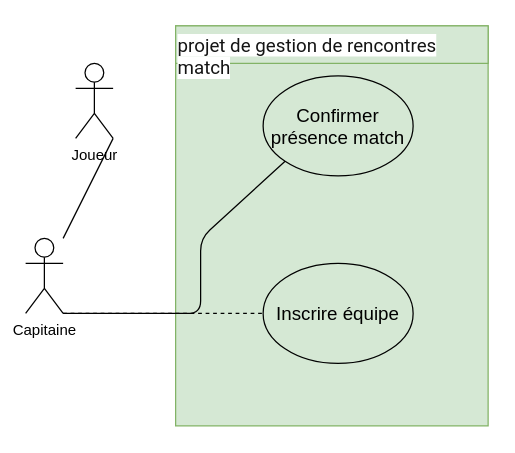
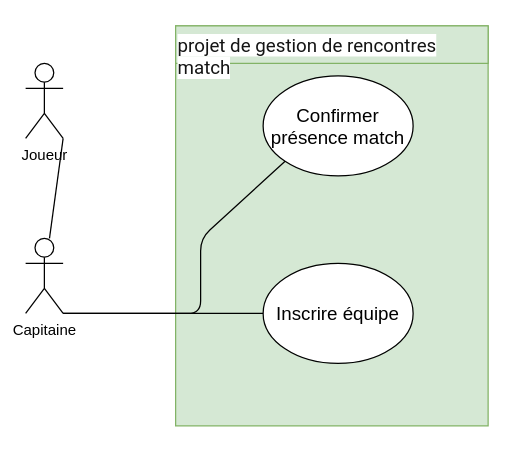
node "Joueur": moved (94, 101) -> (44, 101)
node "Confirmer présence match": fillcolor #d5e8d4 -> #ffffff
edge "Capitaine" -- "Inscrire équipe": style dashed -> solid
node "Inscrire équipe": fillcolor #d5e8d4 -> #ffffff
